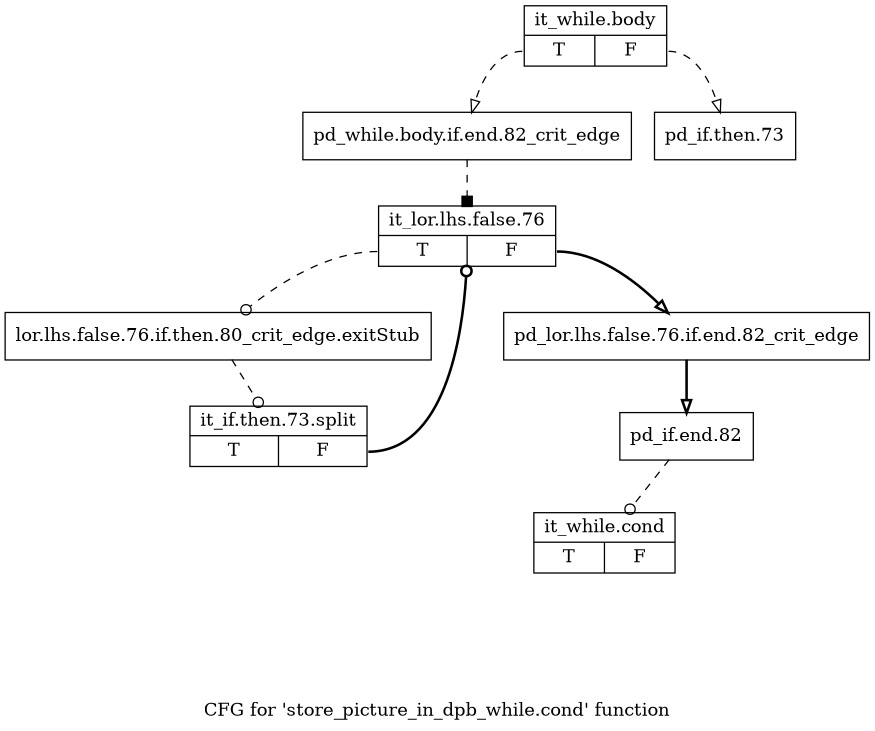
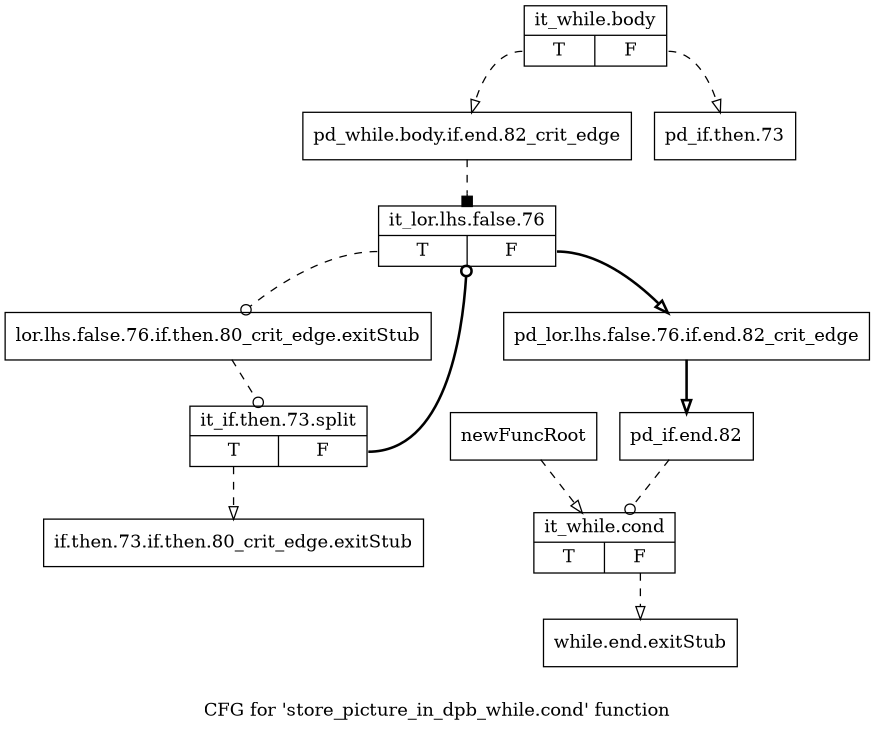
node "newFuncRoot": added
node "if.then.73.if.then.80_crit_edge.exitStub": added
node "while.end.exitStub": added
